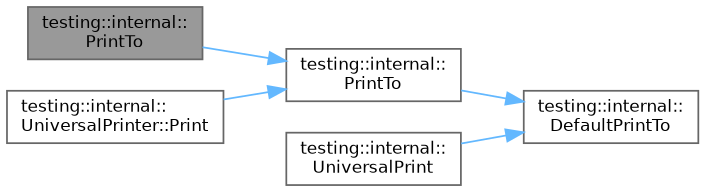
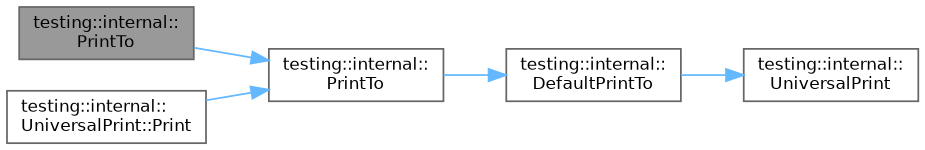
node "testing::internal:: UniversalPrinter::Print": label "testing::internal:: UniversalPrinter::Print" -> "testing::internal:: UniversalPrint::Print"
edge "testing::internal:: UniversalPrint" -> "testing::internal:: DefaultPrintTo": reversed
